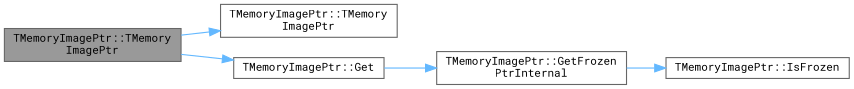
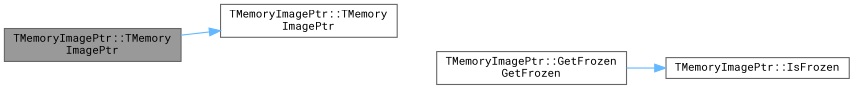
node "TMemoryImagePtr::Get": removed
node "TMemoryImagePtr::GetFrozen PtrInternal": label "TMemoryImagePtr::GetFrozen PtrInternal" -> "TMemoryImagePtr::GetFrozen GetFrozen"
